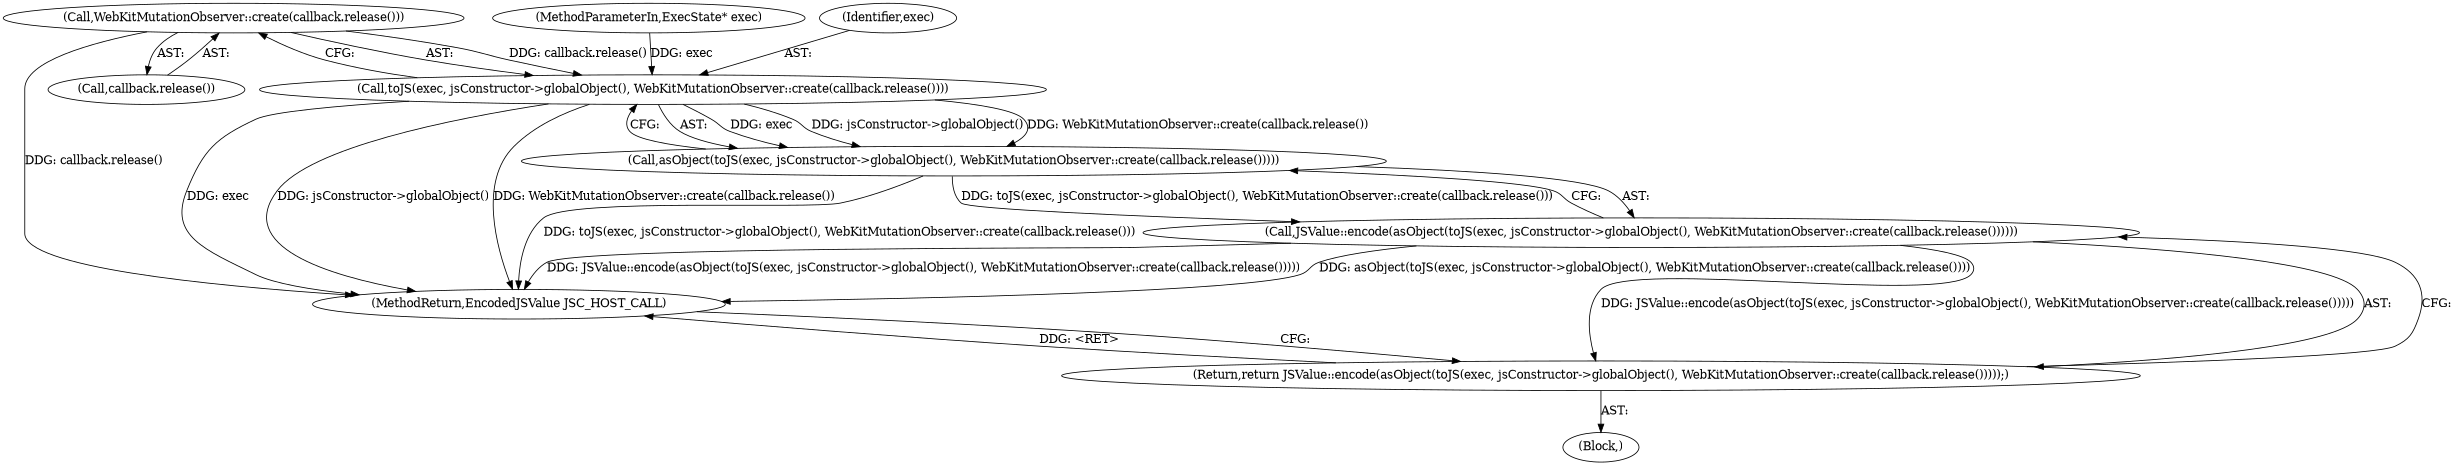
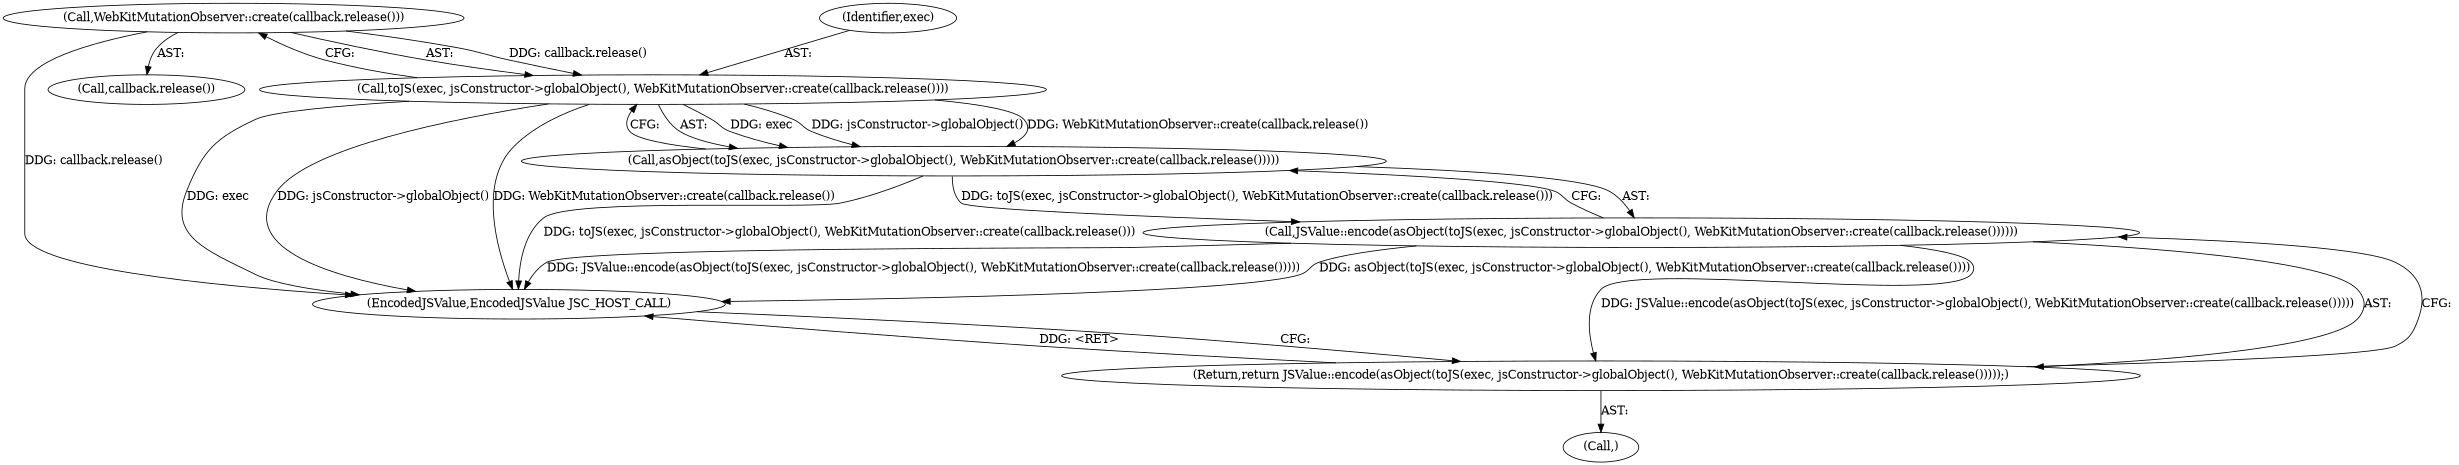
node "(MethodParameterIn,ExecState* exec)": removed
edge "(Call,callback.release())" -> "(Call,WebKitMutationObserver::create(callback.release()))": removed, label "AST:"
node "(MethodReturn,EncodedJSValue JSC_HOST_CALL)": label "(MethodReturn,EncodedJSValue JSC_HOST_CALL)" -> "(EncodedJSValue,EncodedJSValue JSC_HOST_CALL)"
node "(Block,)": label "(Block,)" -> "(Call,)"
